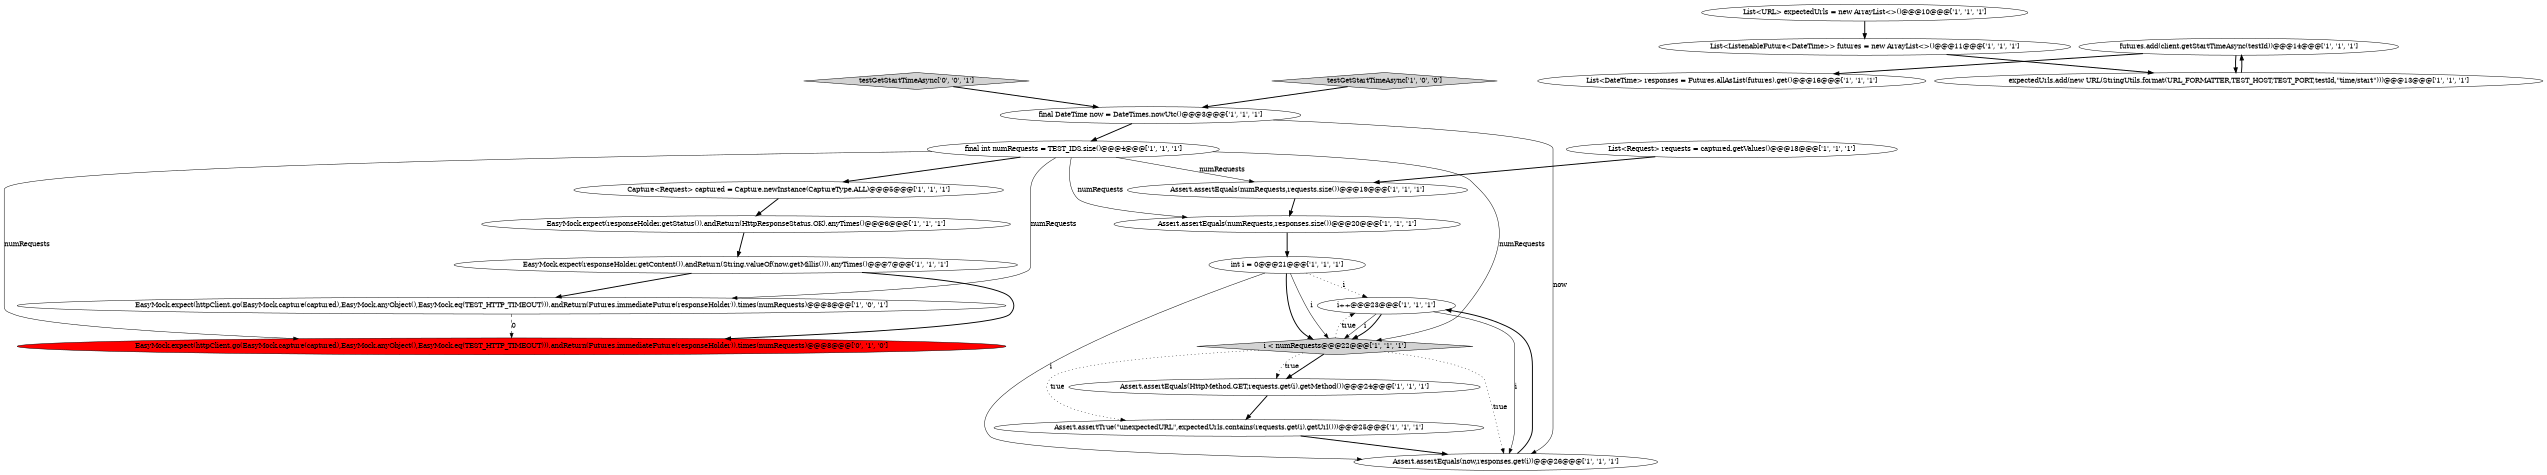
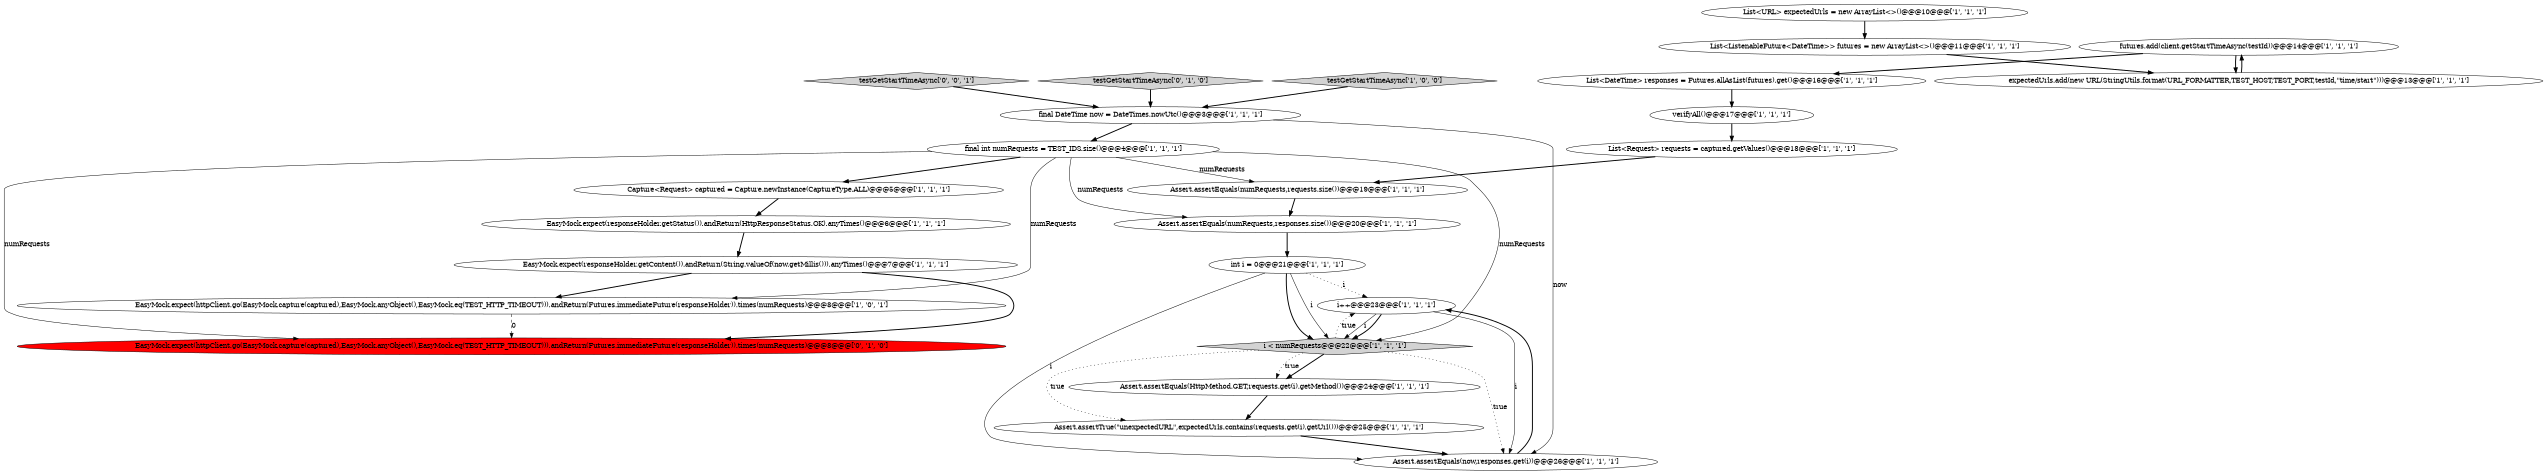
node "testGetStartTimeAsync['0', '1', '0']": added
node "verifyAll()@@@17@@@['1', '1', '1']": added
